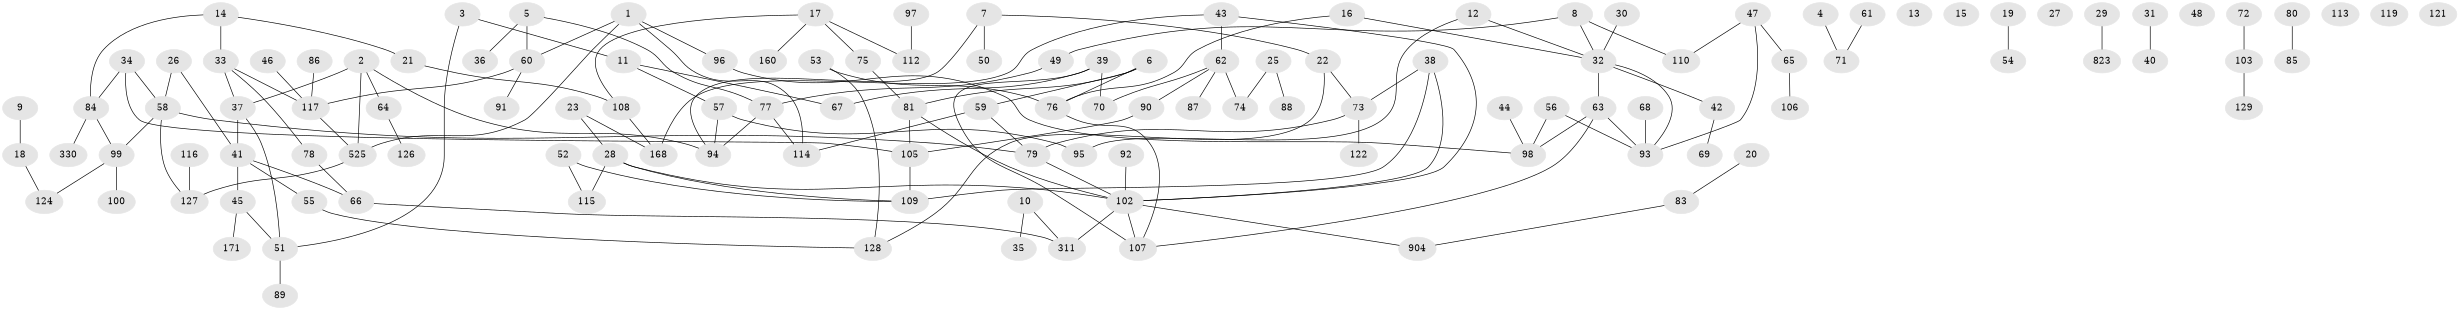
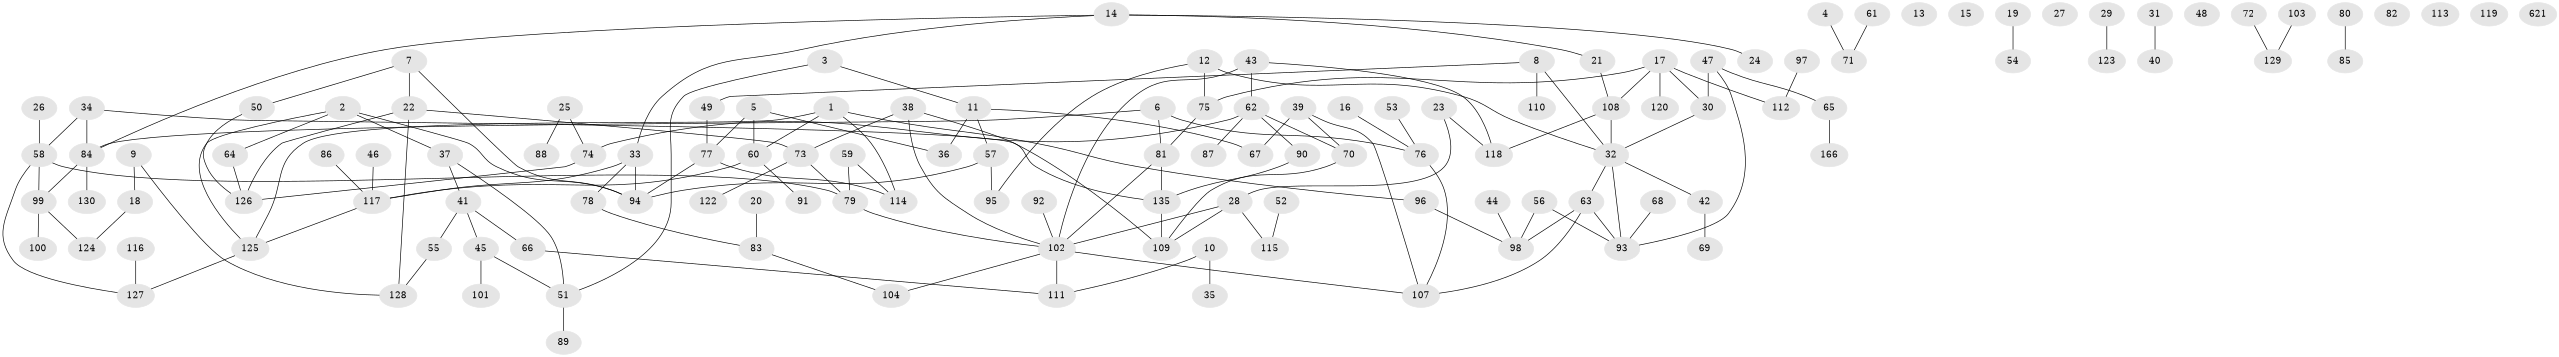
node "82": added
node "121": label "121" -> "621"
edge "16" -- "32": now "108" -- "32"
edge "47" -- "110": now "47" -- "30"
edge "72" -- "103": now "72" -- "129"
node "160": label "160" -> "120"
node "24": added
node "823": label "823" -> "123"
edge "33" -- "37": now "33" -- "94"
edge "12" -- "75": added
edge "17" -- "30": added
edge "6" -- "59": now "6" -- "84"
edge "26" -- "41": removed
node "106": label "106" -> "166"
edge "11" -- "36": added
edge "22" -- "126": added
edge "53" -- "128": now "9" -- "128"
node "330": label "330" -> "130"
node "525": label "525" -> "125"
node "168": label "168" -> "118"
node "105": label "105" -> "135"
edge "50" -- "126": added
edge "78" -- "66": now "78" -- "83"
edge "74" -- "126": added
edge "52" -- "109": now "70" -- "109"
node "171": label "171" -> "101"
node "311": label "311" -> "111"
node "904": label "904" -> "104"
